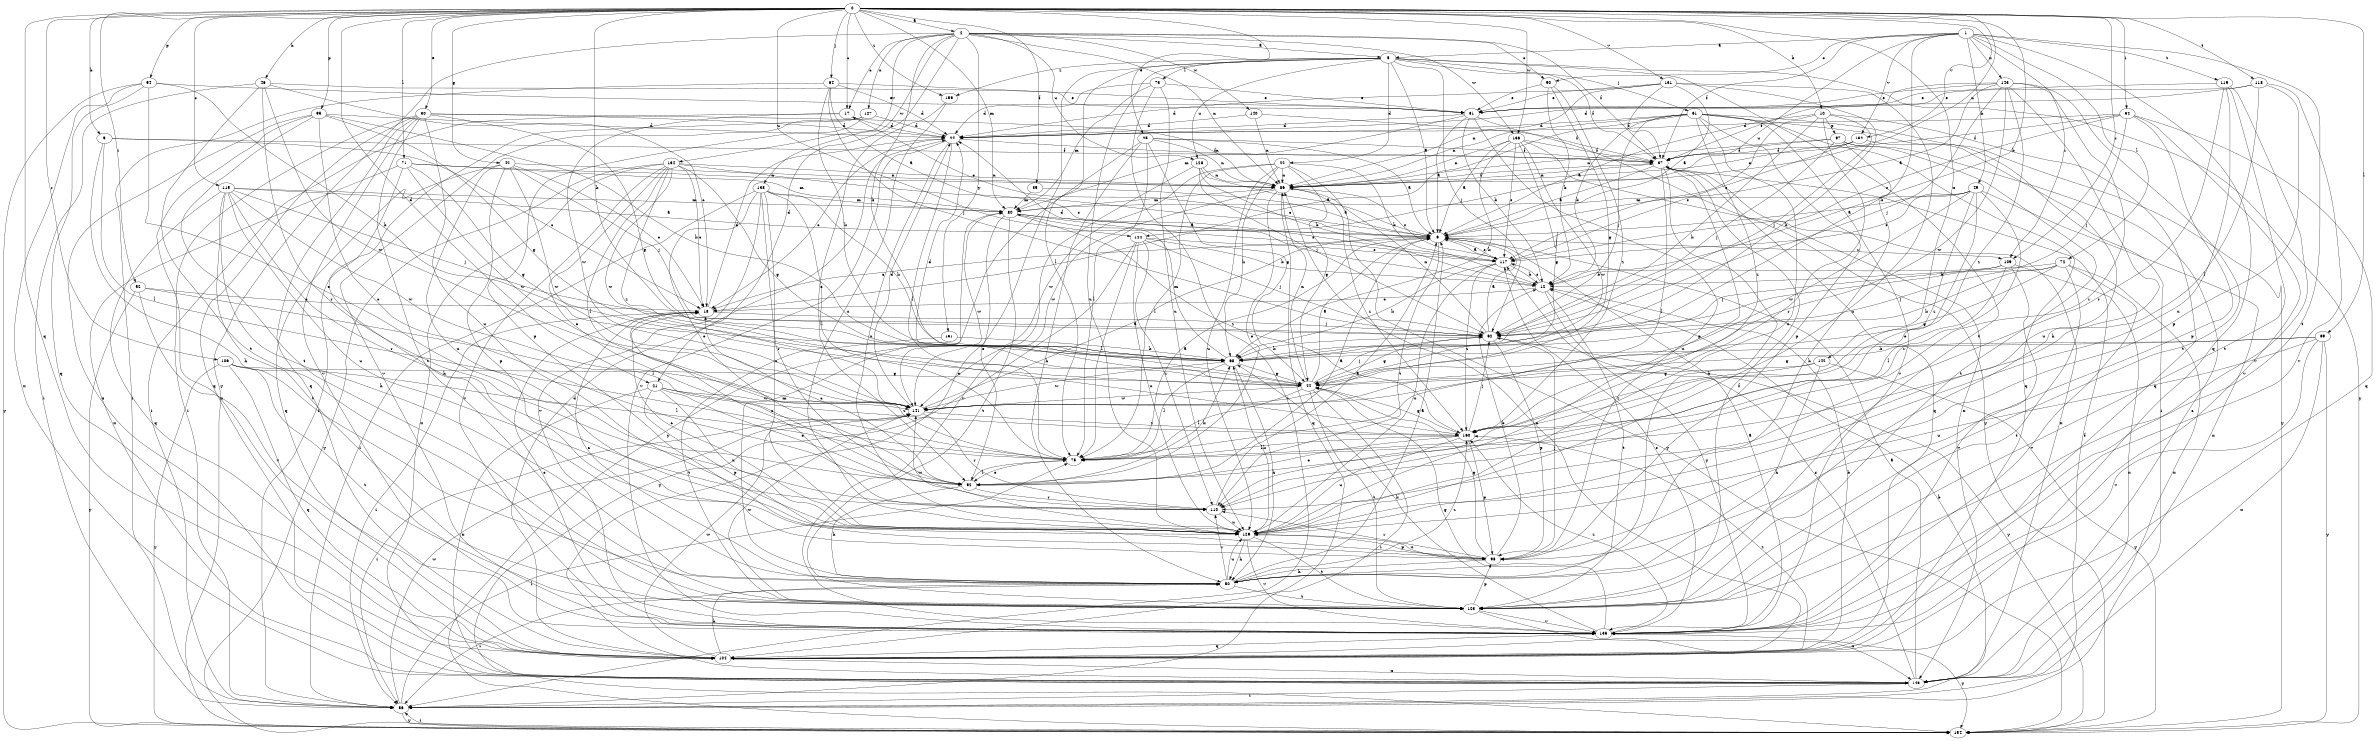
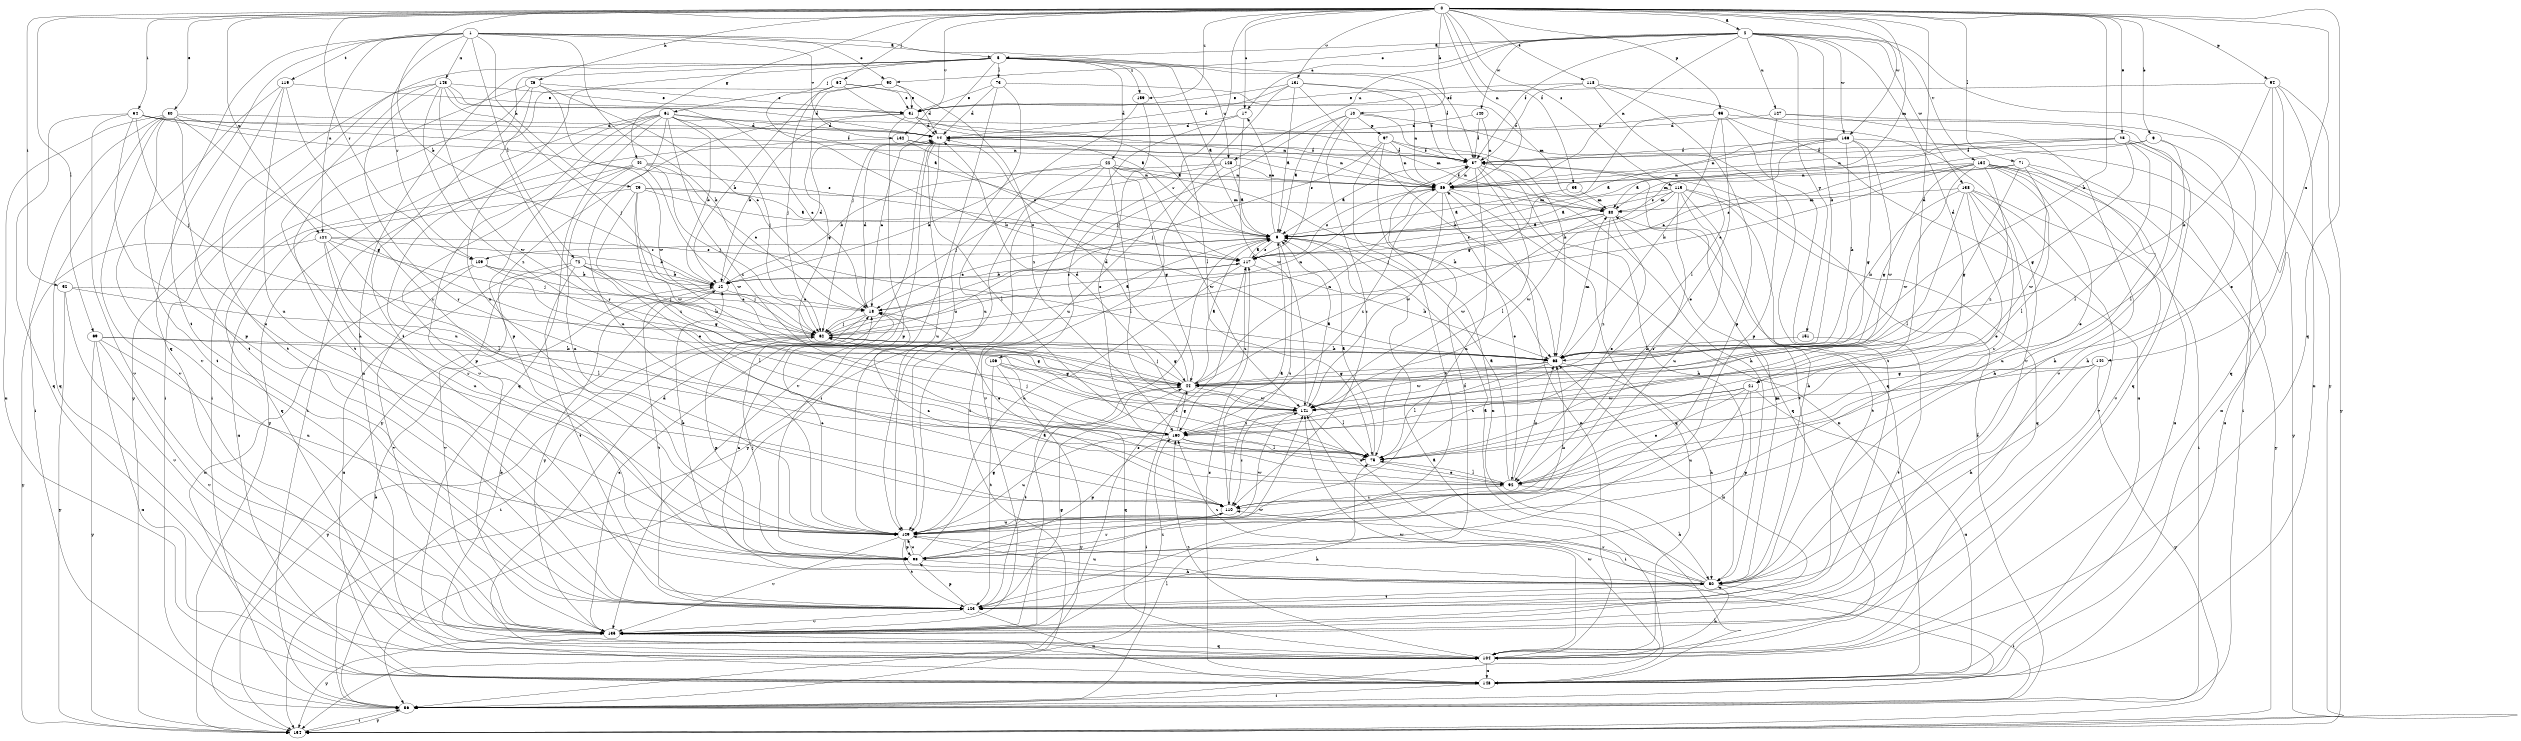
edge "97" -> "148": label "c" -> "x"
edge "49" -> "110": removed, label "r"
